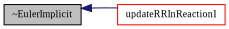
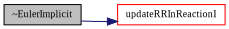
edge "updateRRInReactionI" -> "~EulerImplicit": reversed
